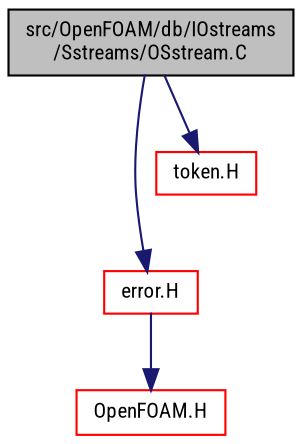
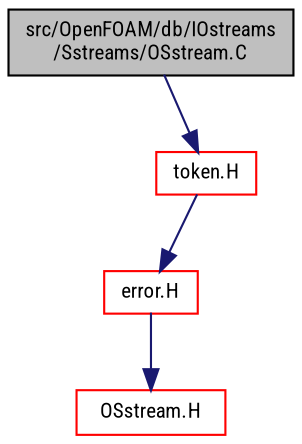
edge "src/OpenFOAM/db/IOstreams /Sstreams/OSstream.C" -> "error.H": now "token.H" -> "error.H"
node "OpenFOAM.H": label "OpenFOAM.H" -> "OSstream.H"
